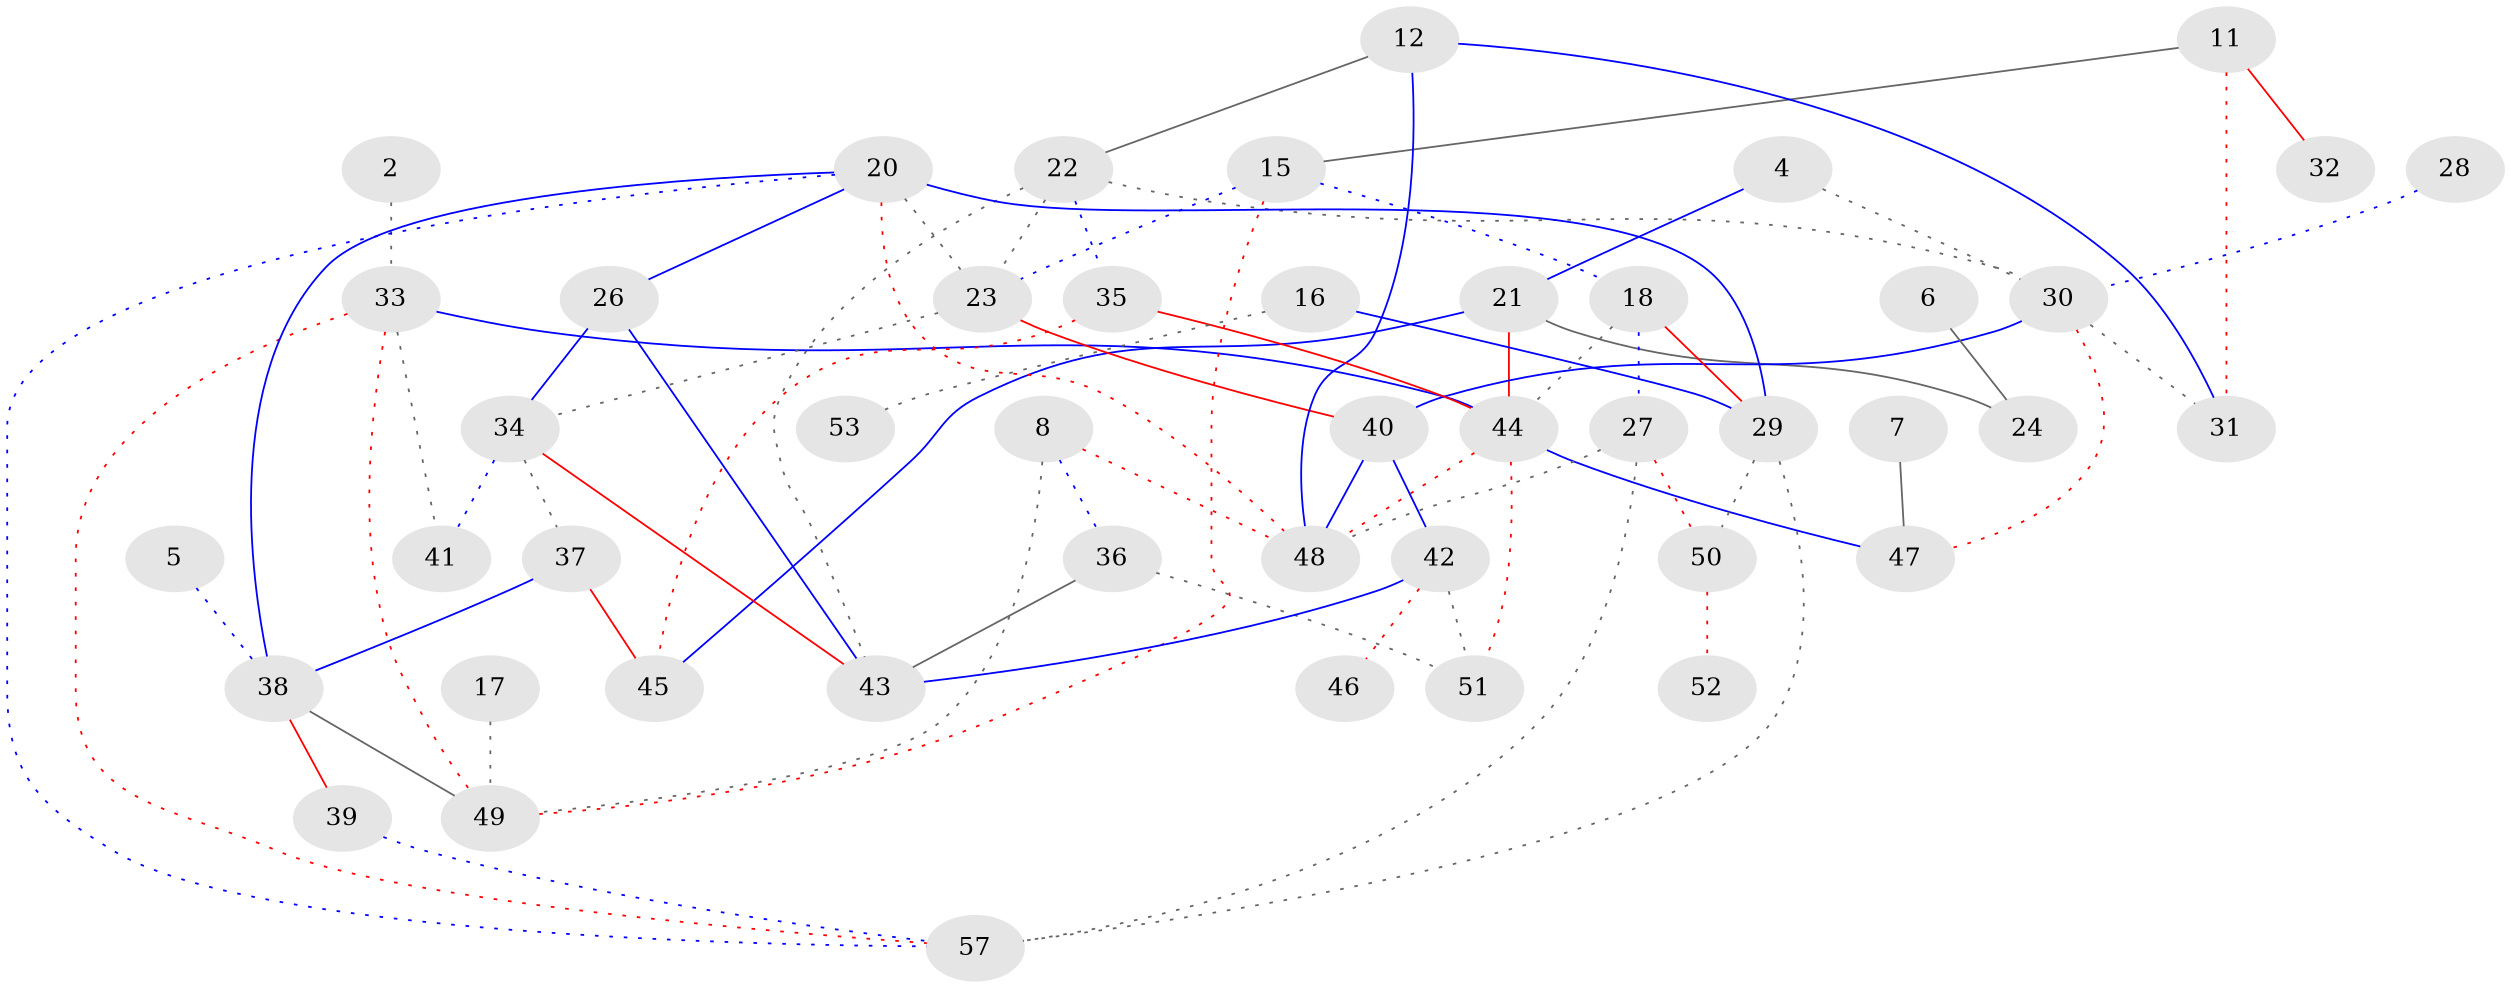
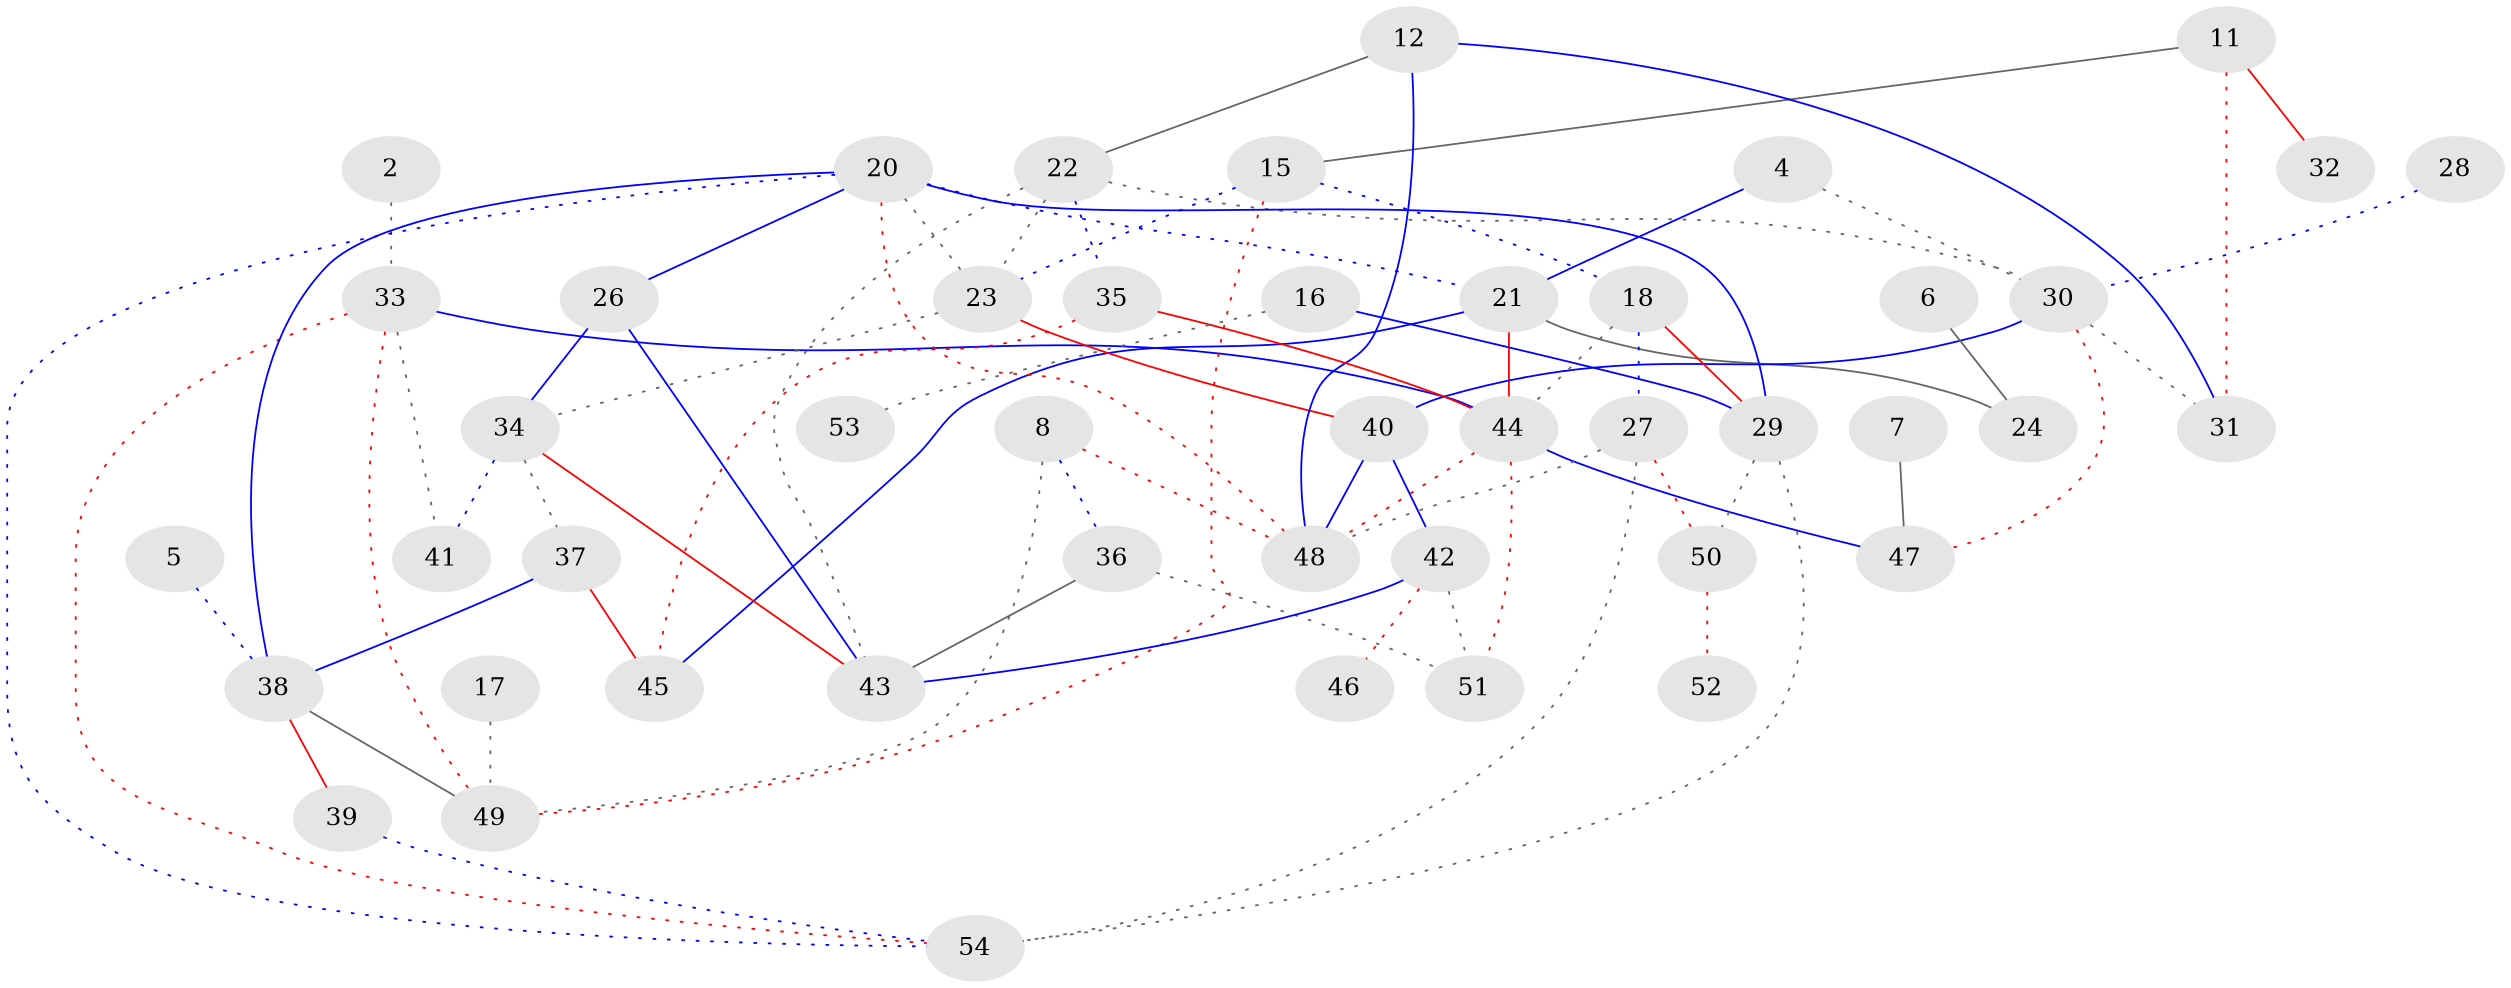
edge "20" -- "21": added
node "57": label "57" -> "54"
